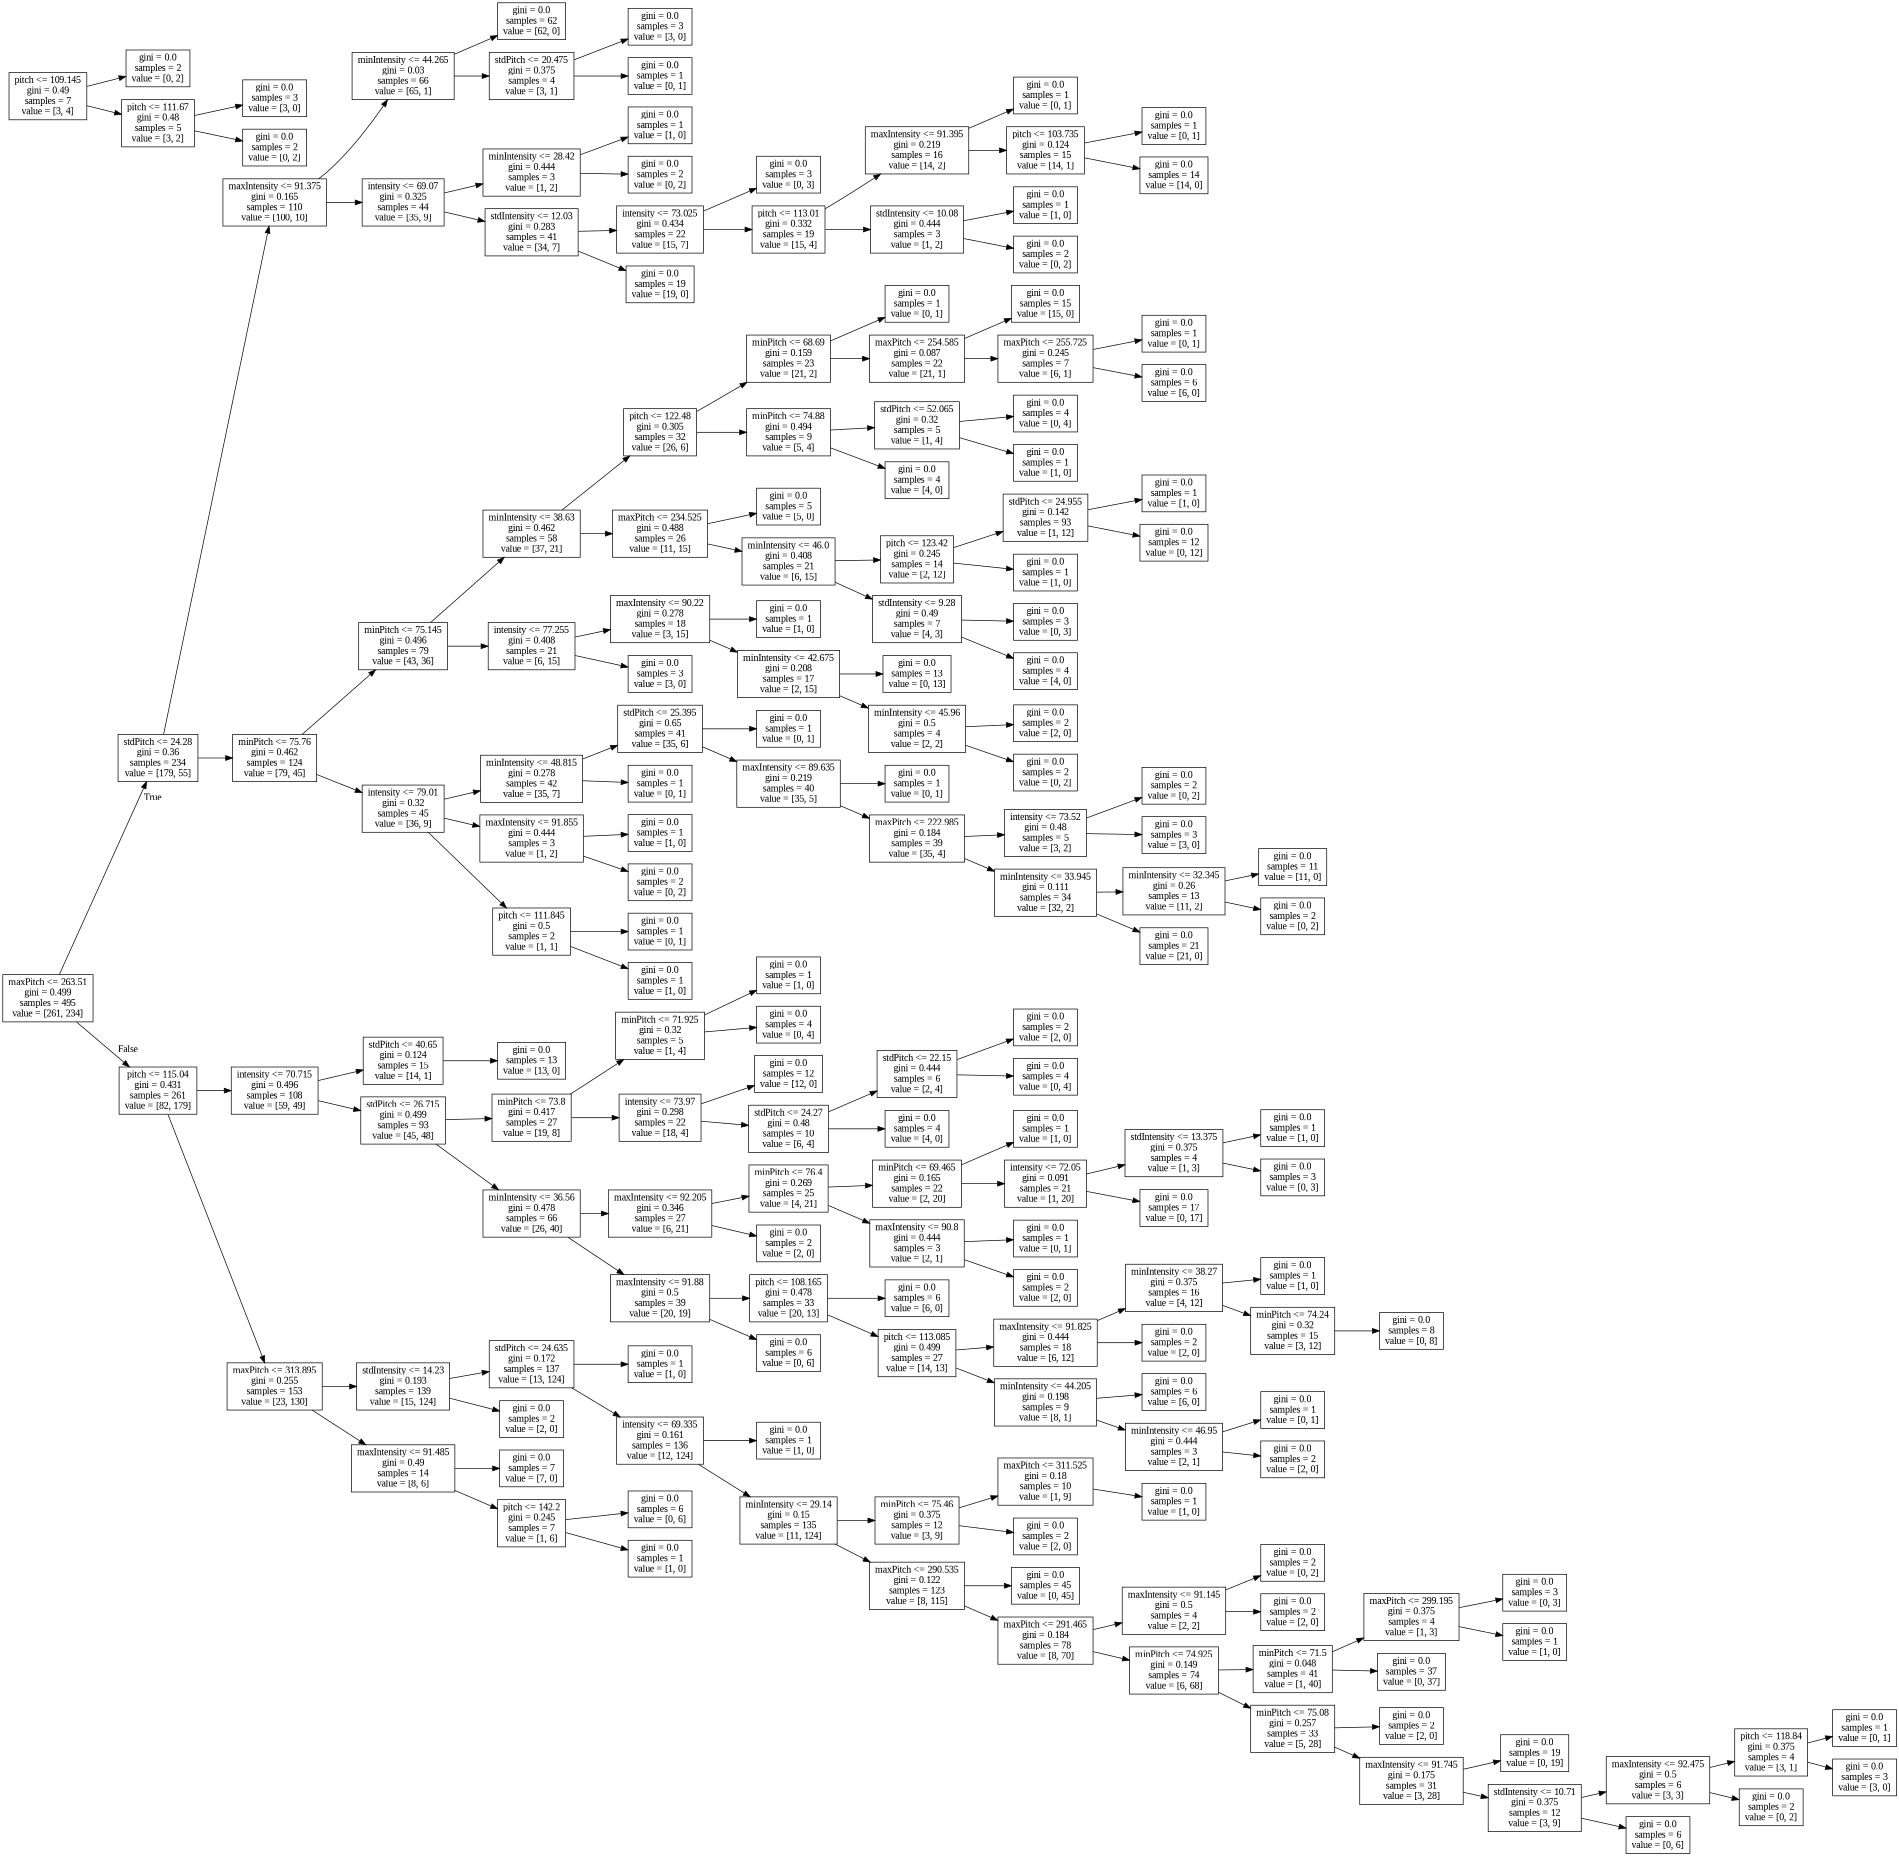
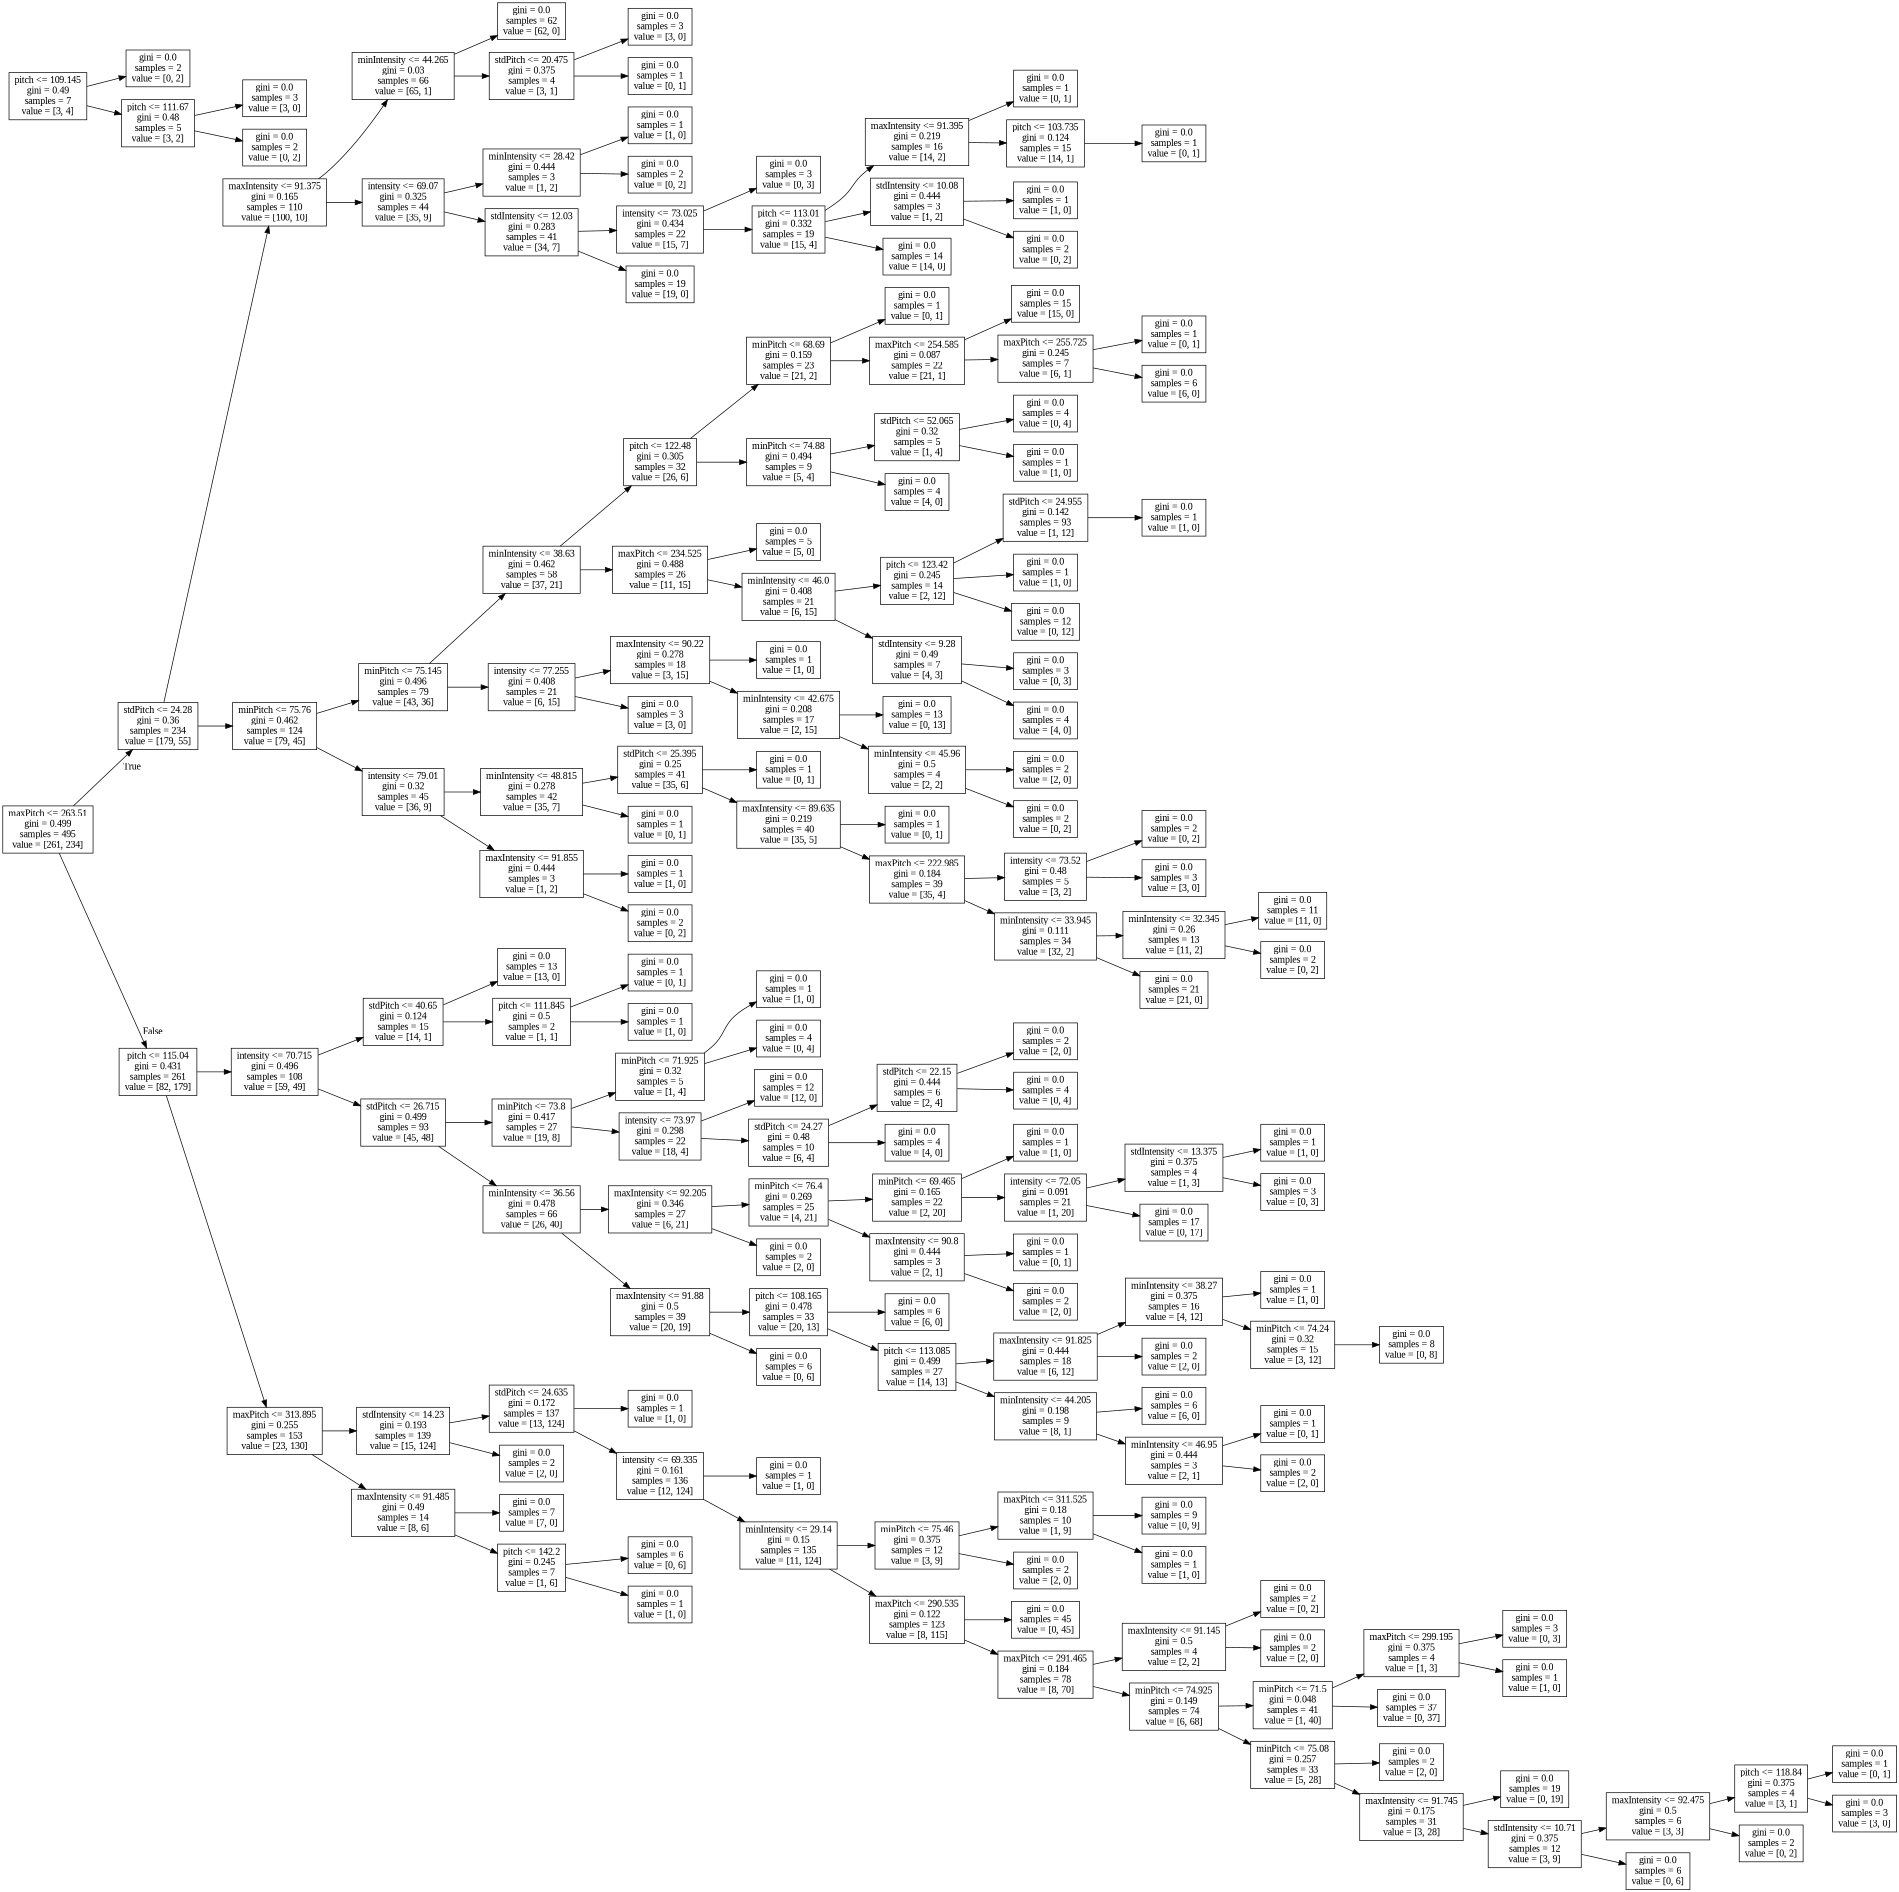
edge "pitch <= 103.735 gini = 0.124 samples = 15 value = [14, 1]" -> "gini = 0.0 samples = 14 value = [14, 0]": now "pitch <= 113.01 gini = 0.332 samples = 19 value = [15, 4]" -> "gini = 0.0 samples = 14 value = [14, 0]"
edge "stdPitch <= 24.955 gini = 0.142 samples = 93 value = [1, 12]" -> "gini = 0.0 samples = 12 value = [0, 12]": now "pitch <= 123.42 gini = 0.245 samples = 14 value = [2, 12]" -> "gini = 0.0 samples = 12 value = [0, 12]"
node "stdPitch <= 25.395 gini = 0.65 samples = 41 value = [35, 6]": label "stdPitch <= 25.395 gini = 0.65 samples = 41 value = [35, 6]" -> "stdPitch <= 25.395 gini = 0.25 samples = 41 value = [35, 6]"
edge "intensity <= 79.01 gini = 0.32 samples = 45 value = [36, 9]" -> "pitch <= 111.845 gini = 0.5 samples = 2 value = [1, 1]": now "stdPitch <= 40.65 gini = 0.124 samples = 15 value = [14, 1]" -> "pitch <= 111.845 gini = 0.5 samples = 2 value = [1, 1]"
node "gini = 0.0 samples = 9 value = [0, 9]": added
